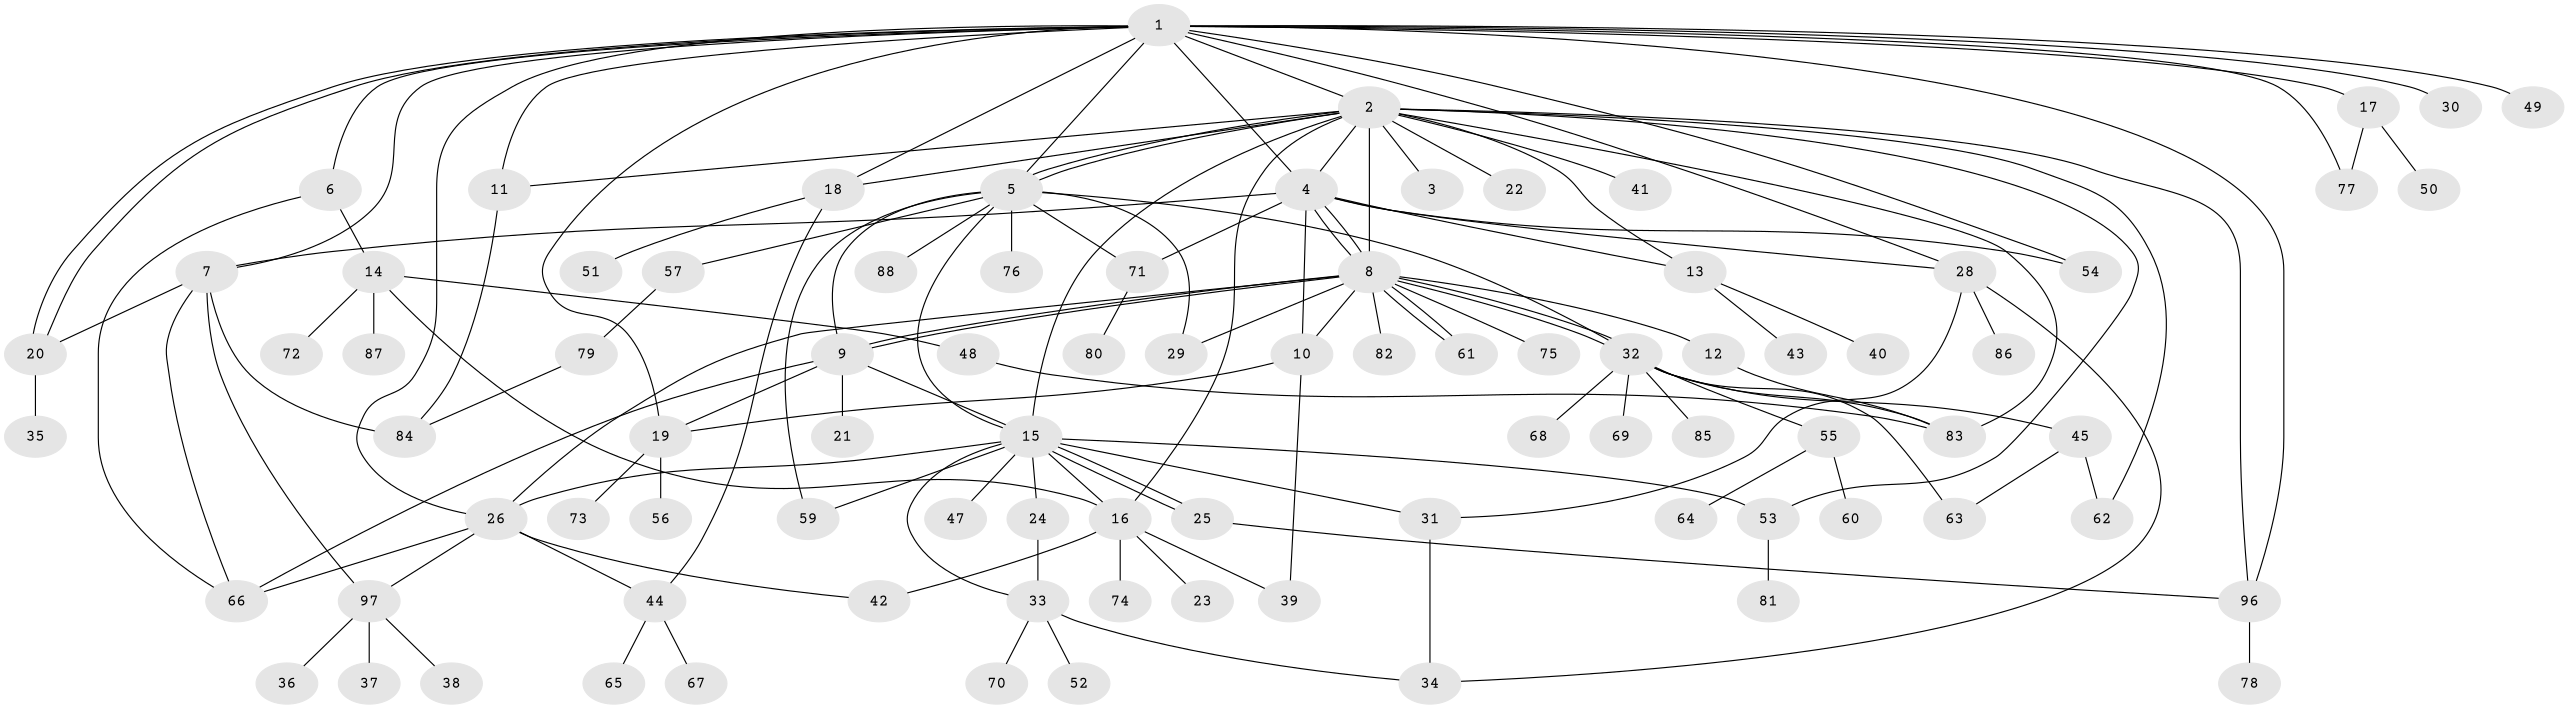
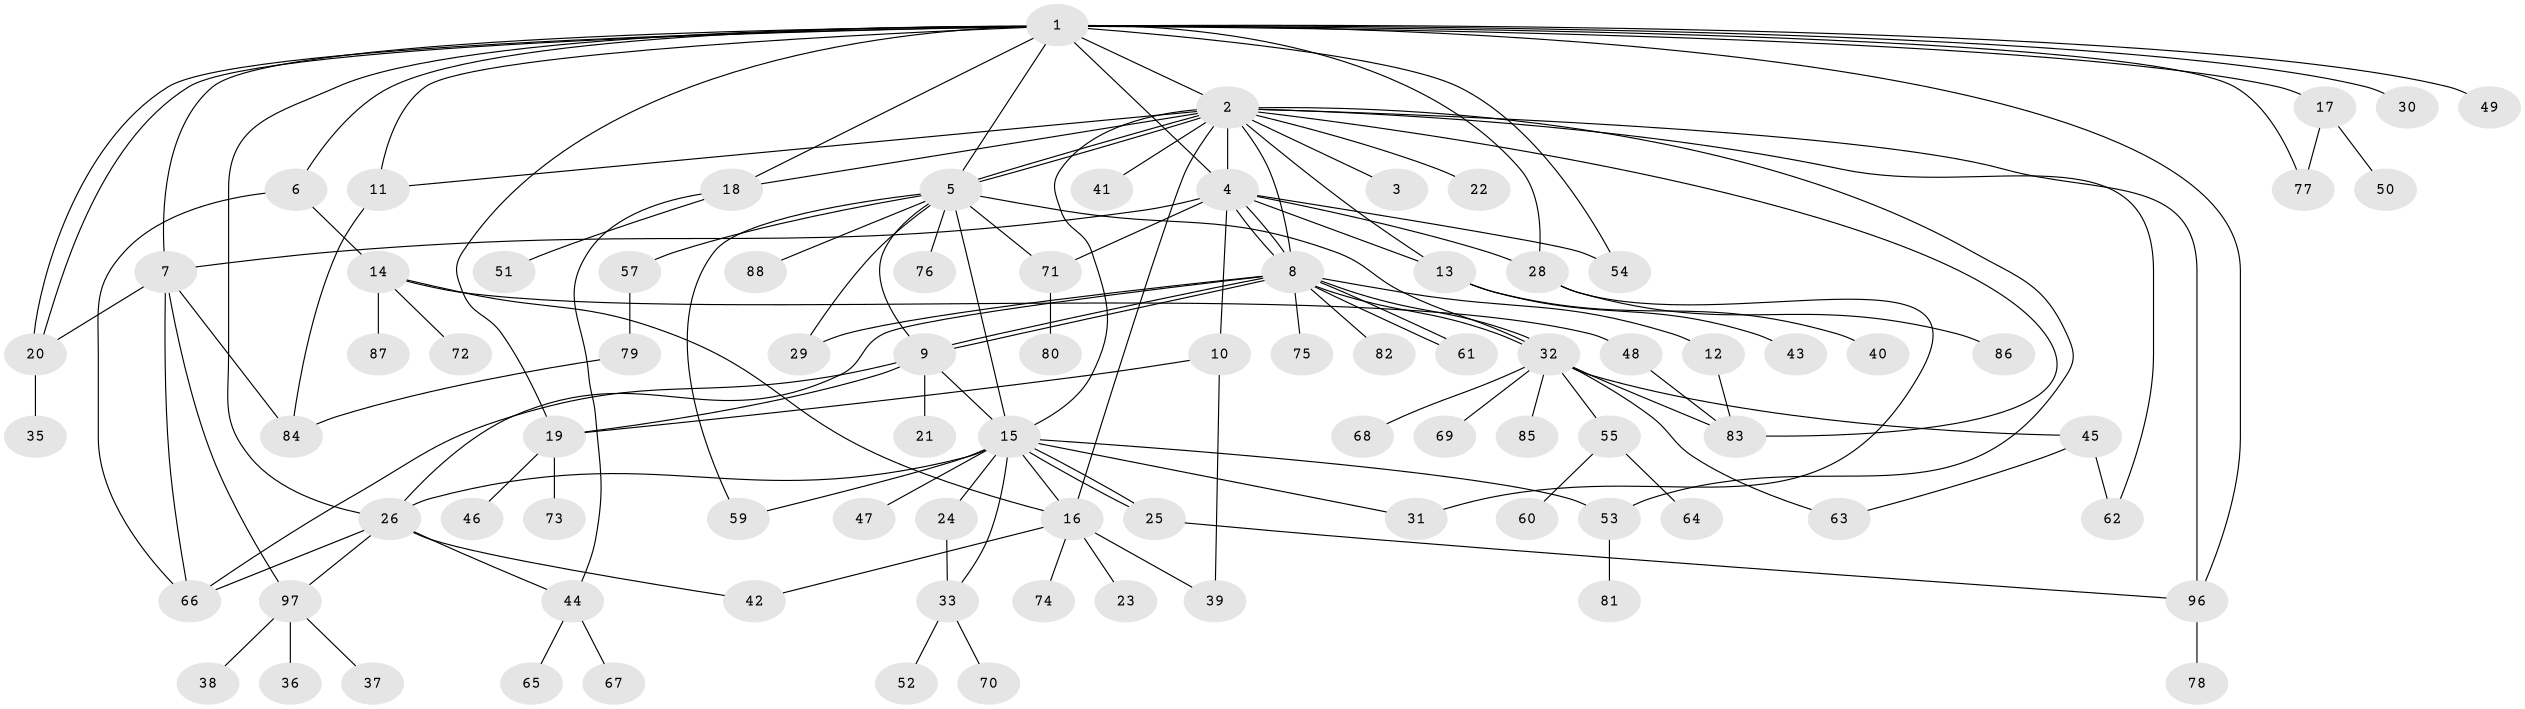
edge "8" -- "10": removed
node "56": label "56" -> "46"
node "34": removed
